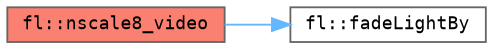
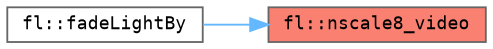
edge "fl::nscale8_video" -> "fl::fadeLightBy": reversed
